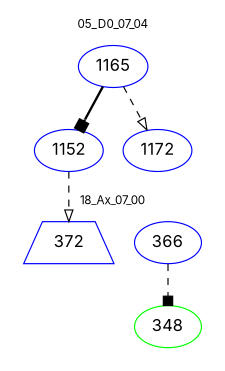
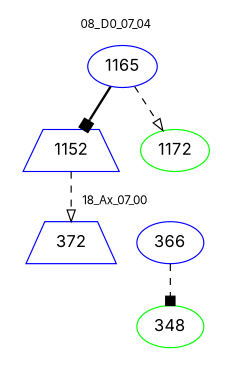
cluster "05_D0_07_04": label "05_D0_07_04" -> "08_D0_07_04"
node "1152": shape ellipse -> trapezium
node "1172": color blue -> green
